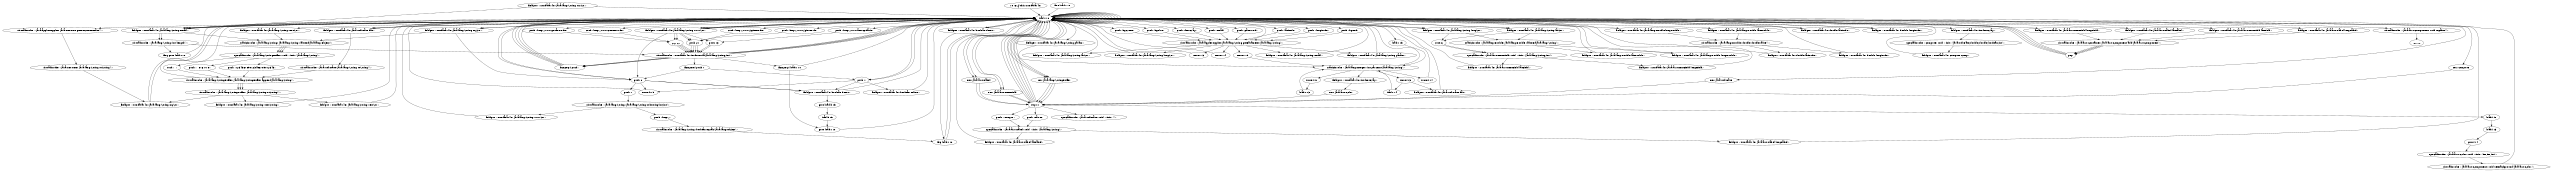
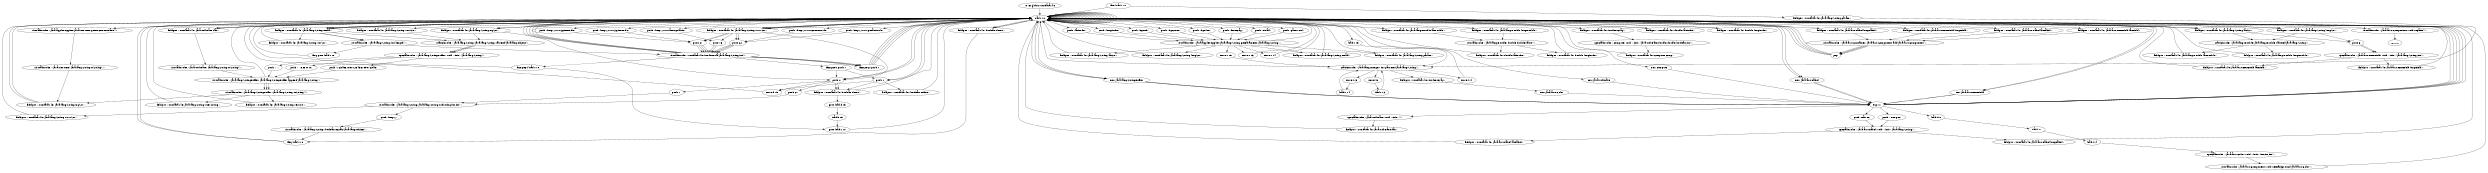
edge "fieldput <sundata148: java.lang.String usrStr>" -> "fieldget <sundata148: java.lang.String email>": reversed
edge "load.r r0" -> "fieldget <sundata148: java.lang.String param>": now "ifne load.r r0" -> "fieldget <sundata148: java.lang.String param>"
node "pop 22": label "pop 22" -> "push 22"
edge "store.i r3" -> "fieldput <sundata148: java.util.Date dat>": now "specialinvoke <java.util.Date: void <init>()>" -> "fieldput <sundata148: java.util.Date dat>"
node "push 27": added
node "load.i r3": label "load.i r3" -> "load.i r1"
node "goto.i r4": label "goto.i r4" -> "load.i r4"
